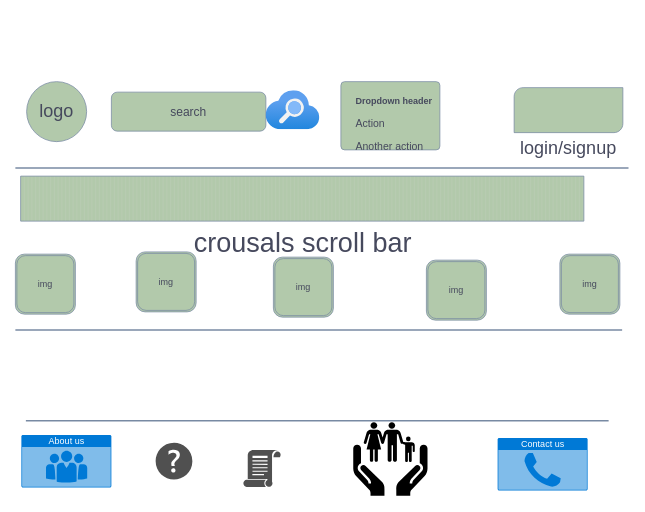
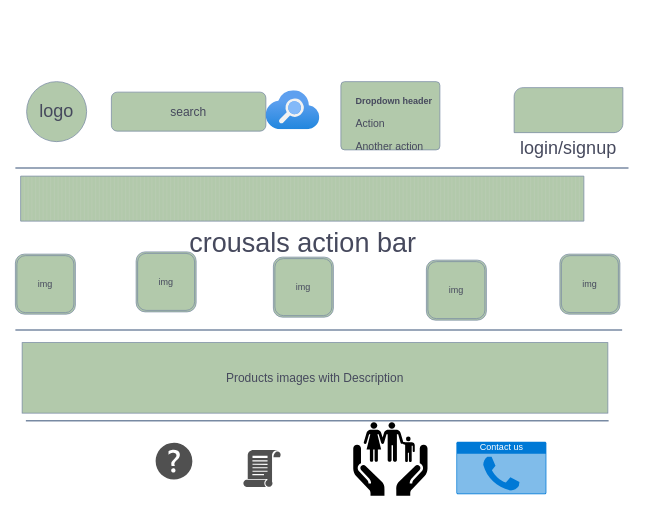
node "crousals scroll bar": label "crousals scroll bar" -> "crousals action bar"
node "Products images with Description": added
node "About us": removed
node "Contact us": moved (543, 464) -> (501, 468)
